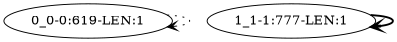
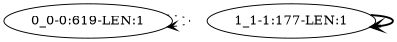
node "1_1-1:777-LEN:1": label "1_1-1:777-LEN:1" -> "1_1-1:177-LEN:1"
